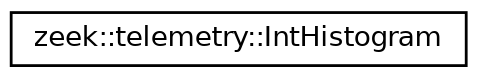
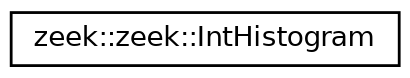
node "zeek::telemetry::IntHistogram": label "zeek::telemetry::IntHistogram" -> "zeek::zeek::IntHistogram"
